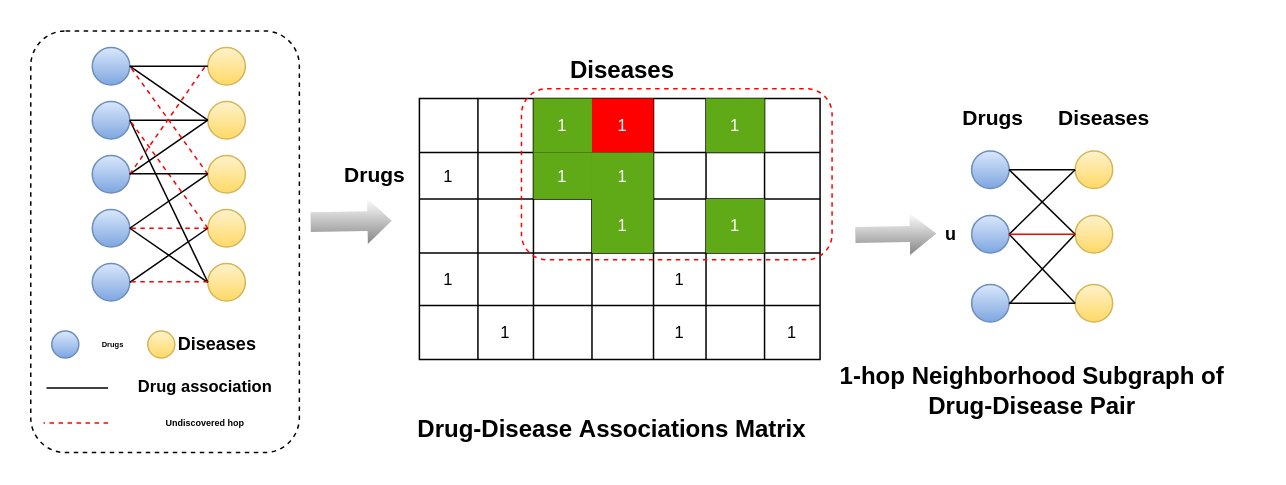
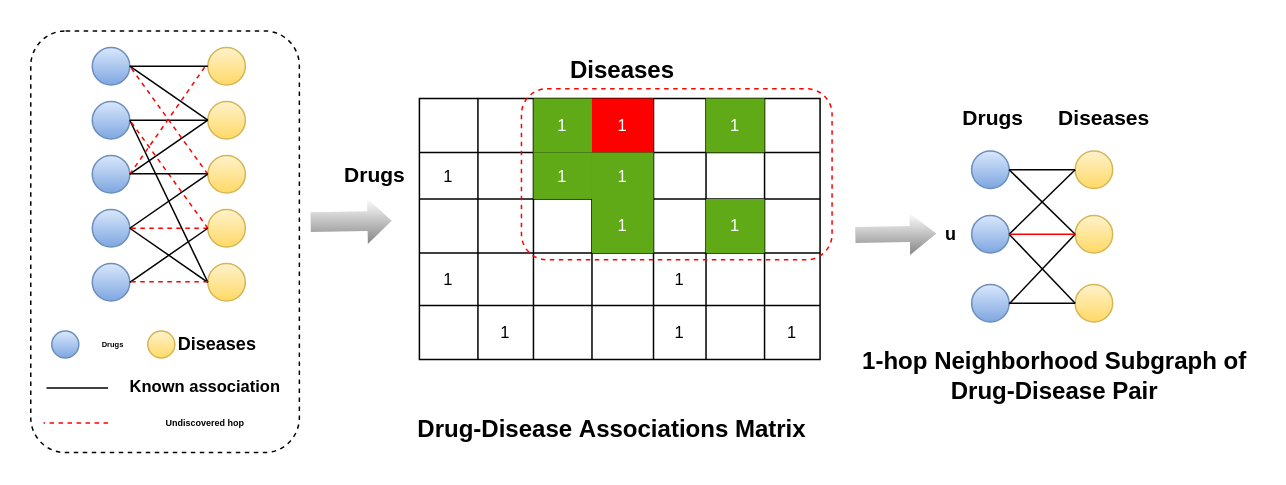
node "Drug association": label "Drug association" -> "Known association"
node "1-hop Neighborhood Subgraph of Drug-Disease Pair": moved (1031, 391) -> (1054, 376)
